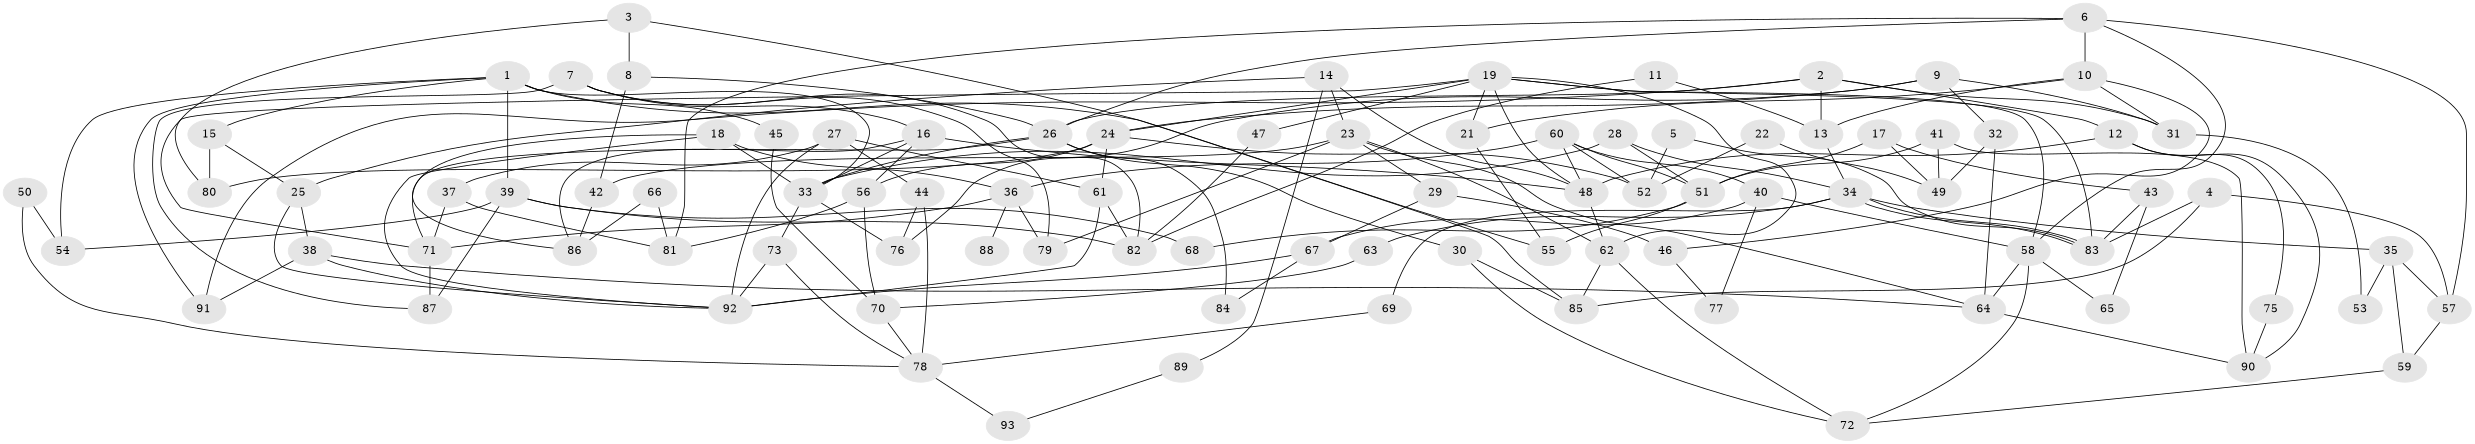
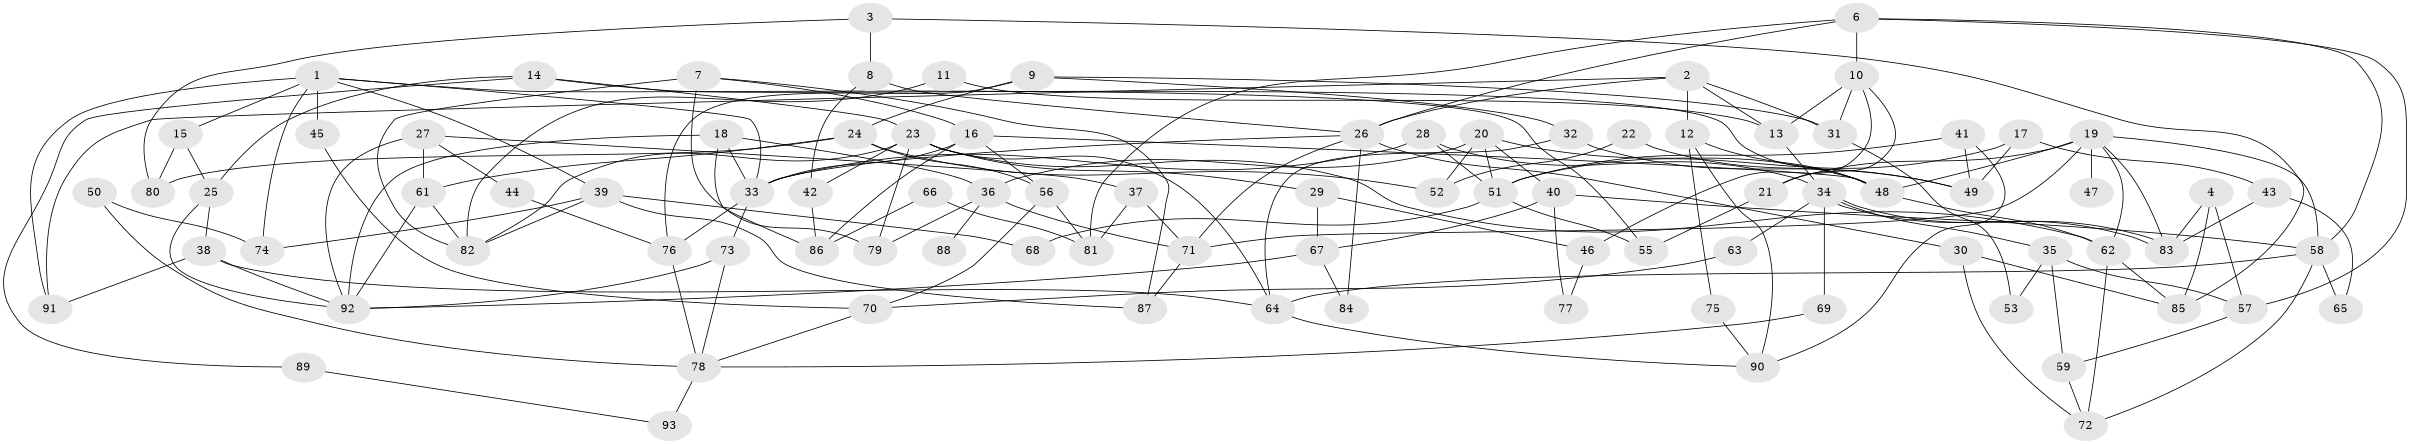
edge "19" -- "24": removed
node "60": label "60" -> "20"
node "5": removed
edge "47" -- "82": now "23" -- "82"
node "54": label "54" -> "74"
edge "44" -- "78": now "76" -- "78"
